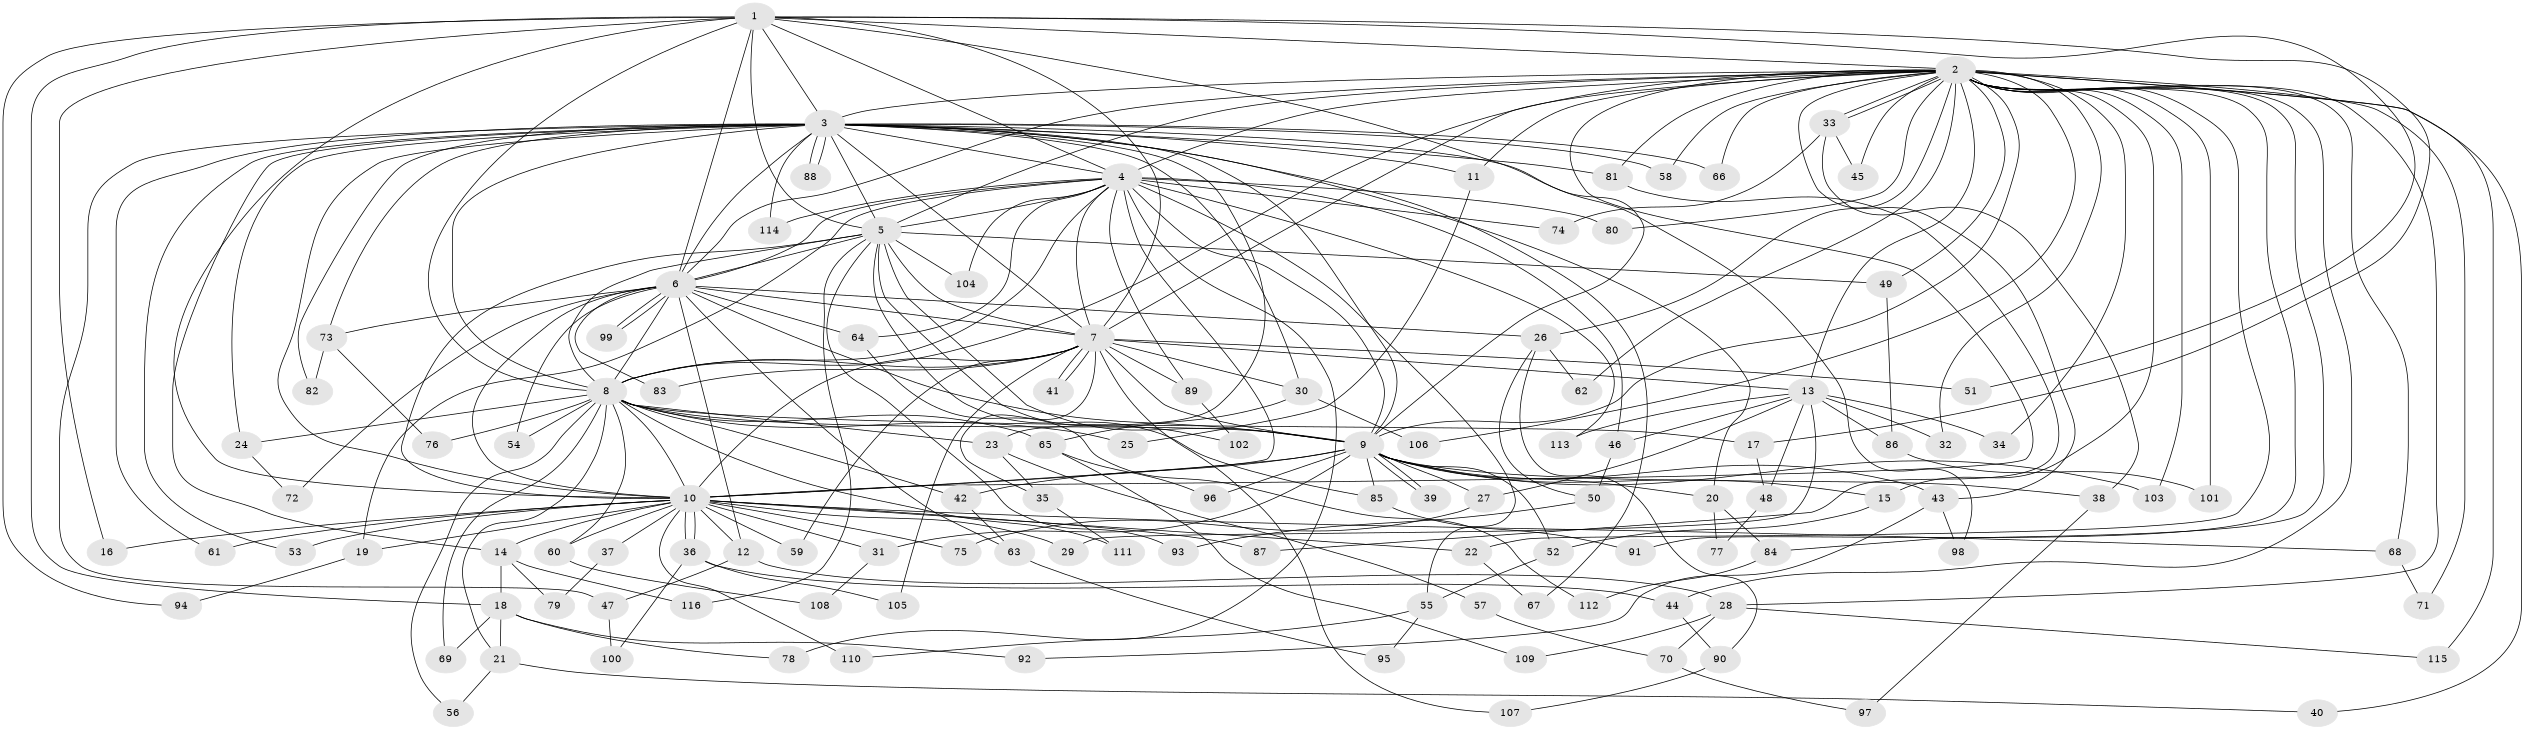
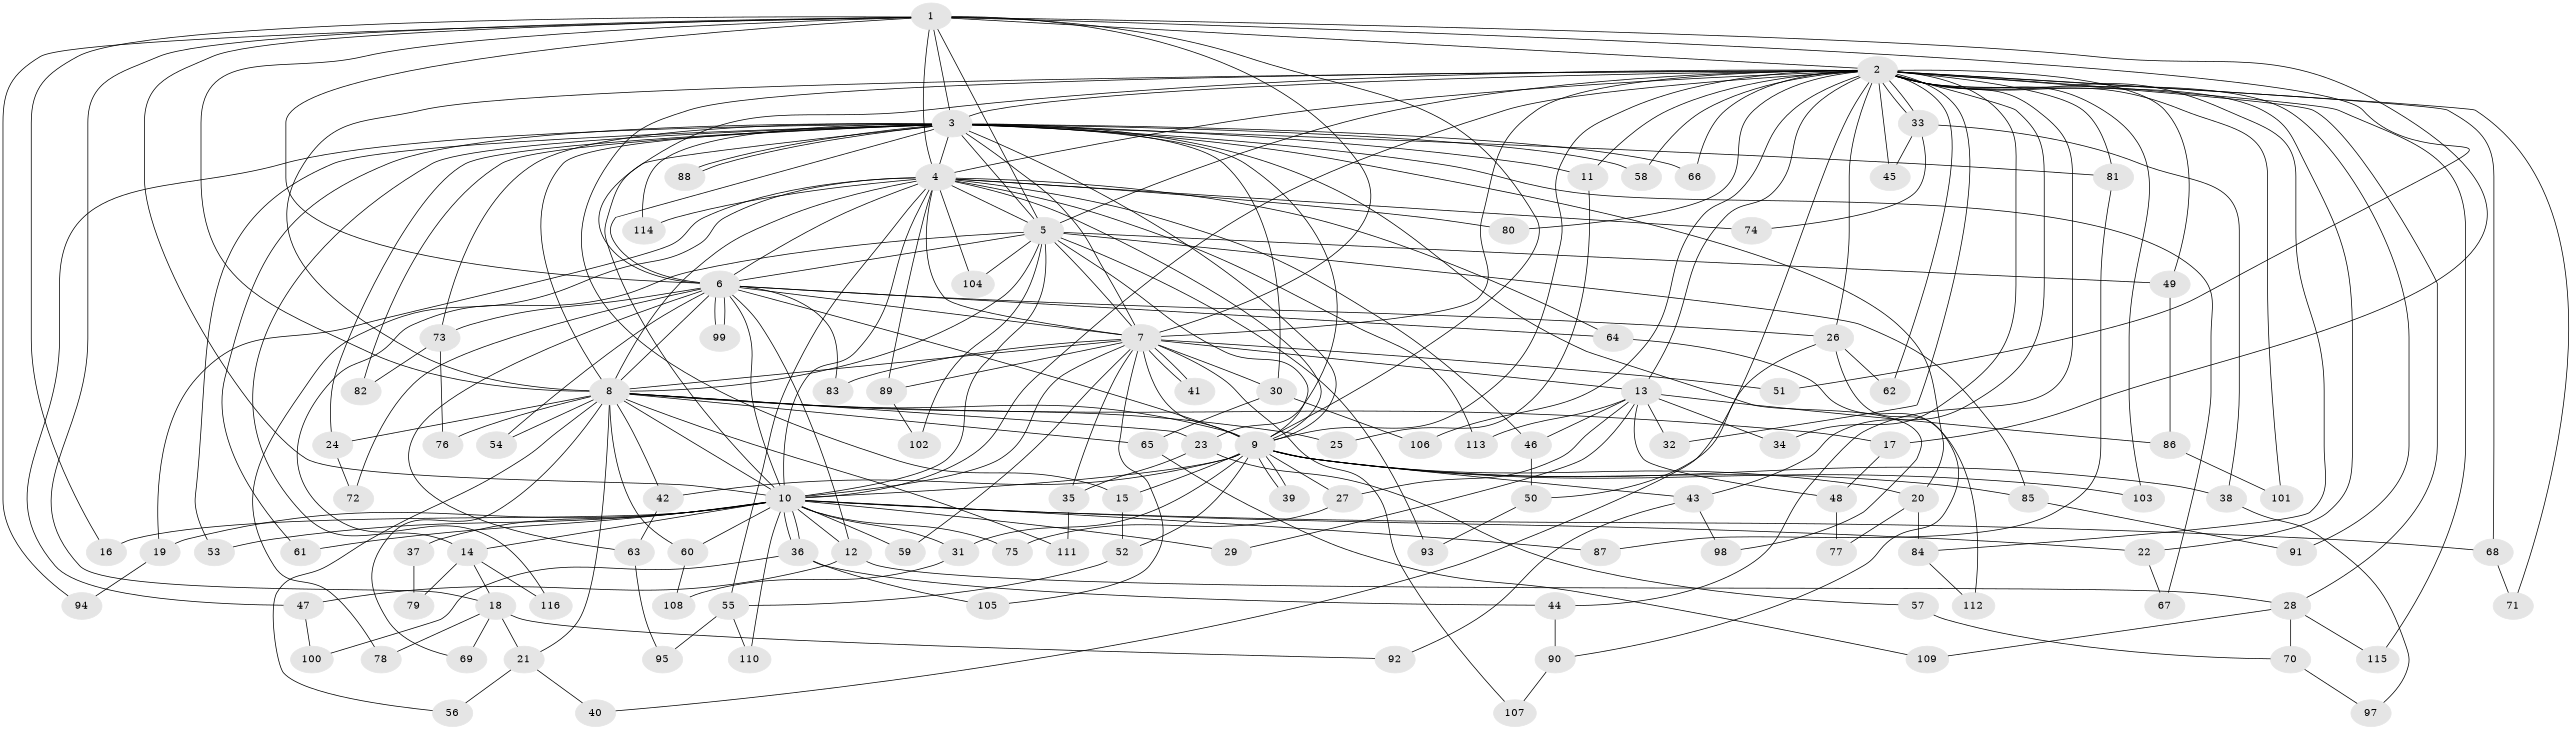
node "96": removed
